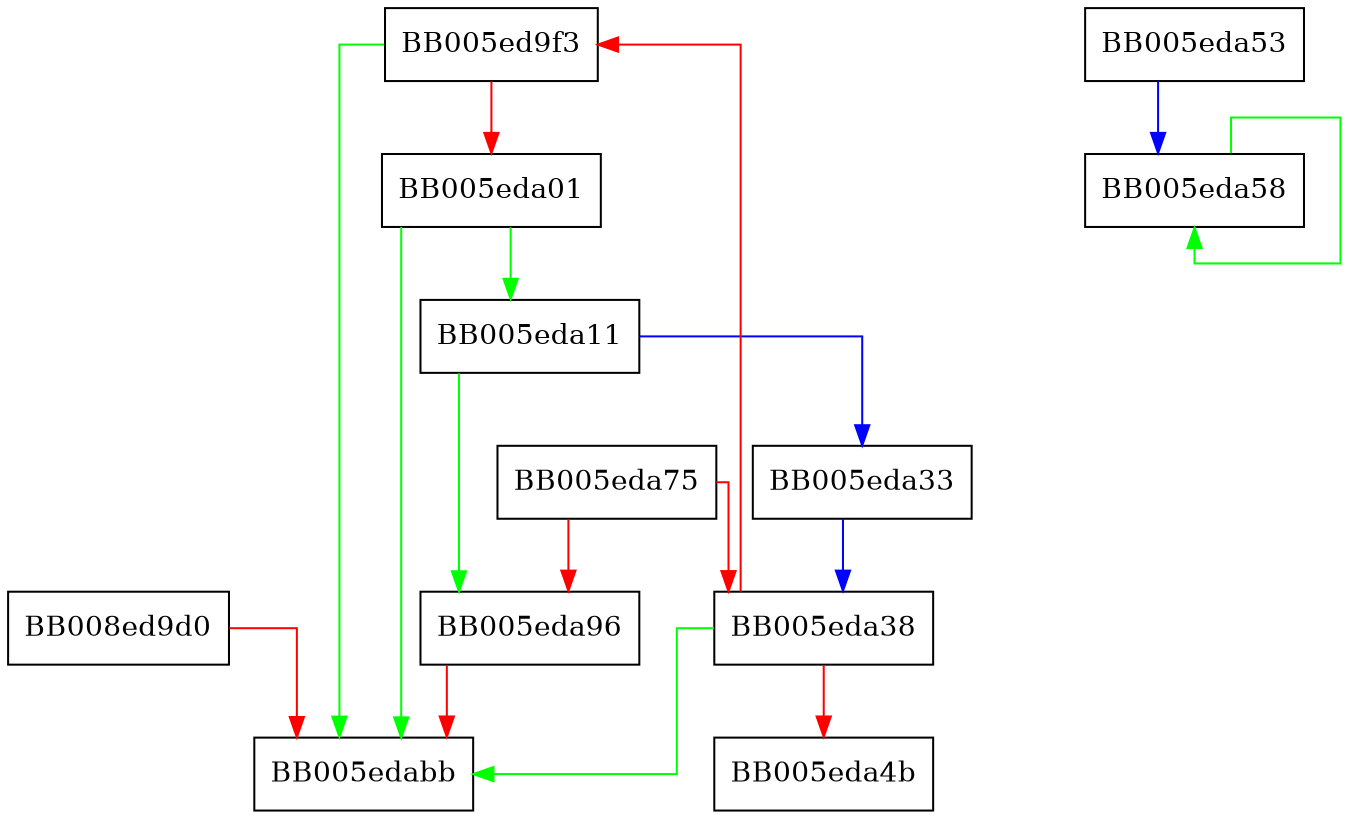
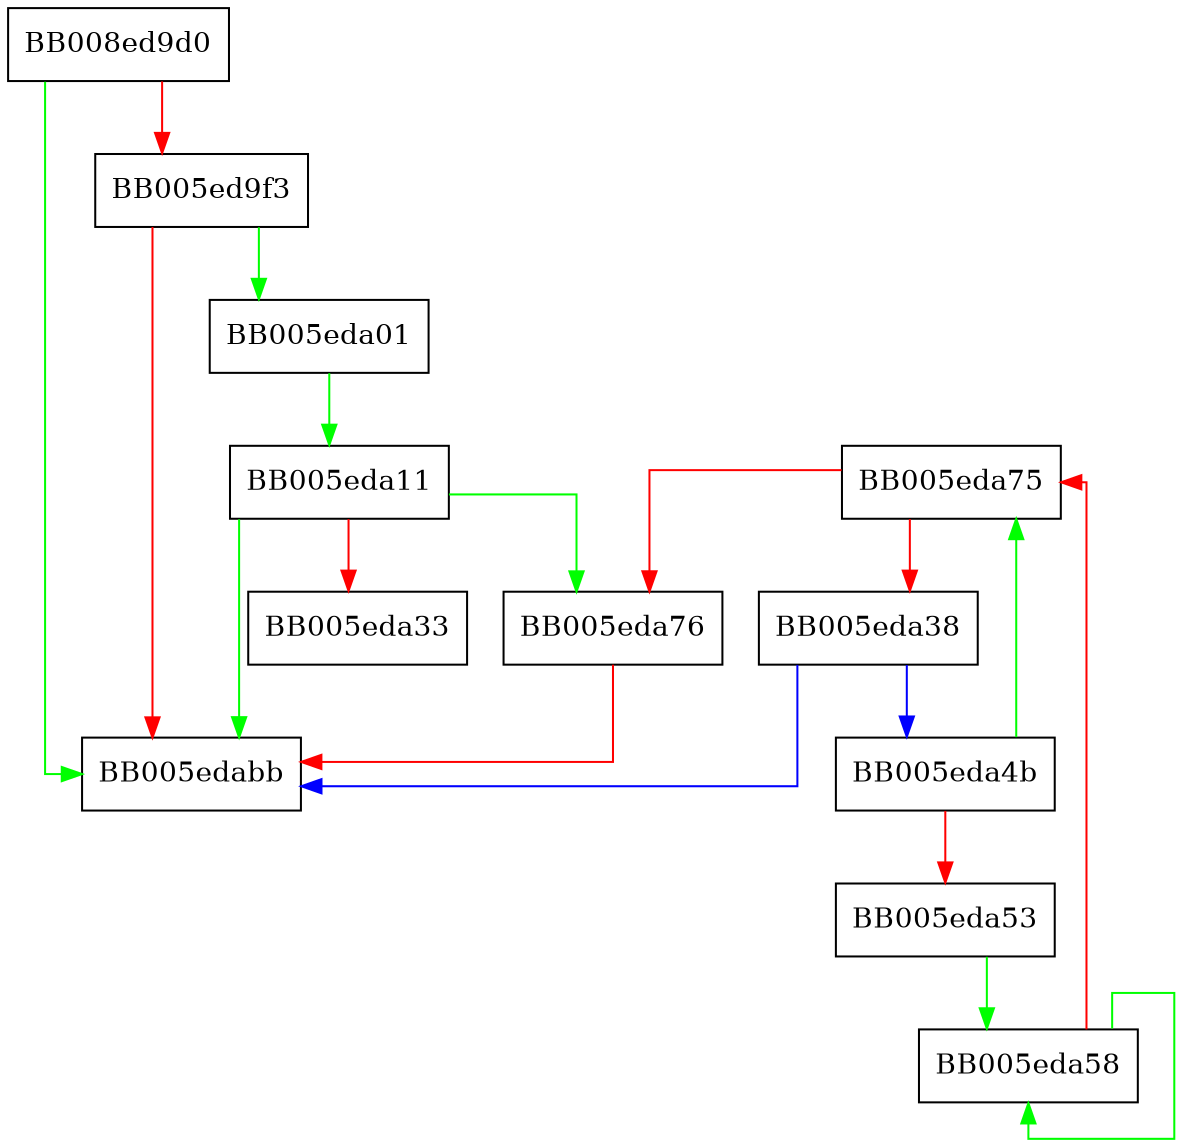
edge "BB005ed9f3" -> "BB005eda01": color red -> green
edge "BB005eda53" -> "BB005eda58": color blue -> green
edge "BB005eda38" -> "BB005ed9f3": now "BB008ed9d0" -> "BB005ed9f3"
edge "BB005eda11" -> "BB005eda33": color blue -> red
edge "BB005ed9f3" -> "BB005edabb": color green -> red
edge "BB005eda01" -> "BB005edabb": now "BB005eda11" -> "BB005edabb"
edge "BB005eda33" -> "BB005eda38": removed
node "BB005eda96": label "BB005eda96" -> "BB005eda76"
edge "BB005eda4b" -> "BB005eda75": added
edge "BB008ed9d0" -> "BB005edabb": color red -> green
edge "BB005eda38" -> "BB005eda4b": color red -> blue
edge "BB005eda58" -> "BB005eda75": added
edge "BB005eda38" -> "BB005edabb": color green -> blue
edge "BB005eda4b" -> "BB005eda53": added
